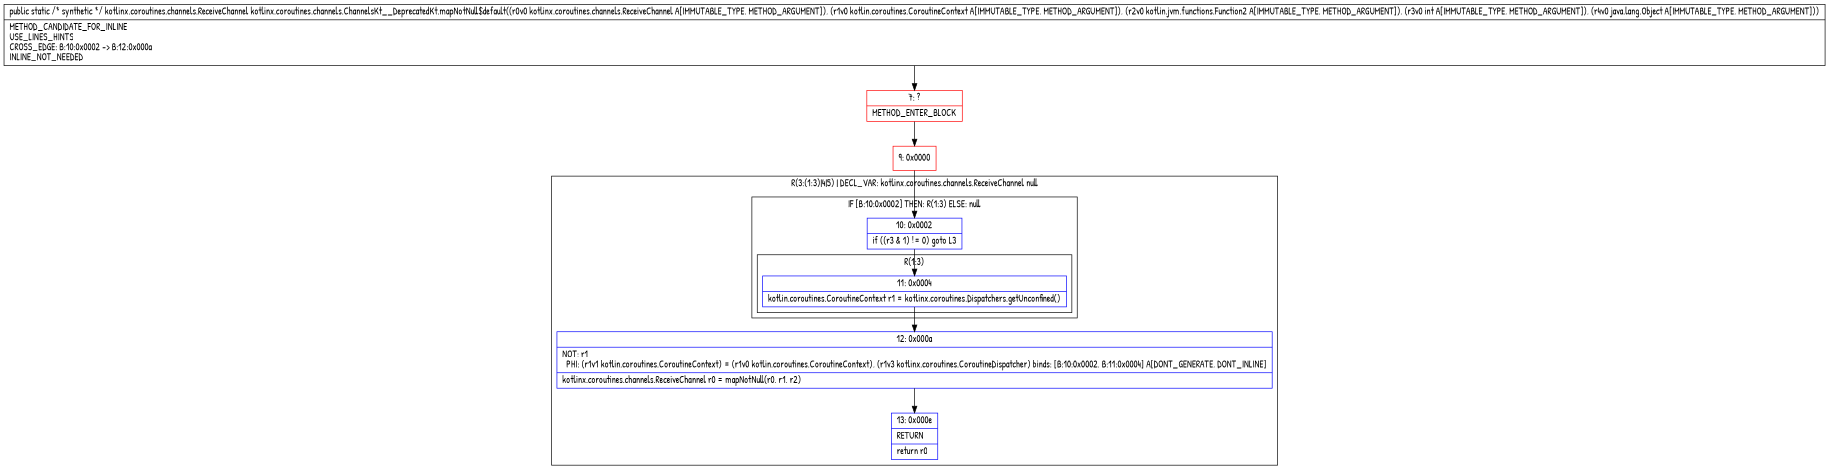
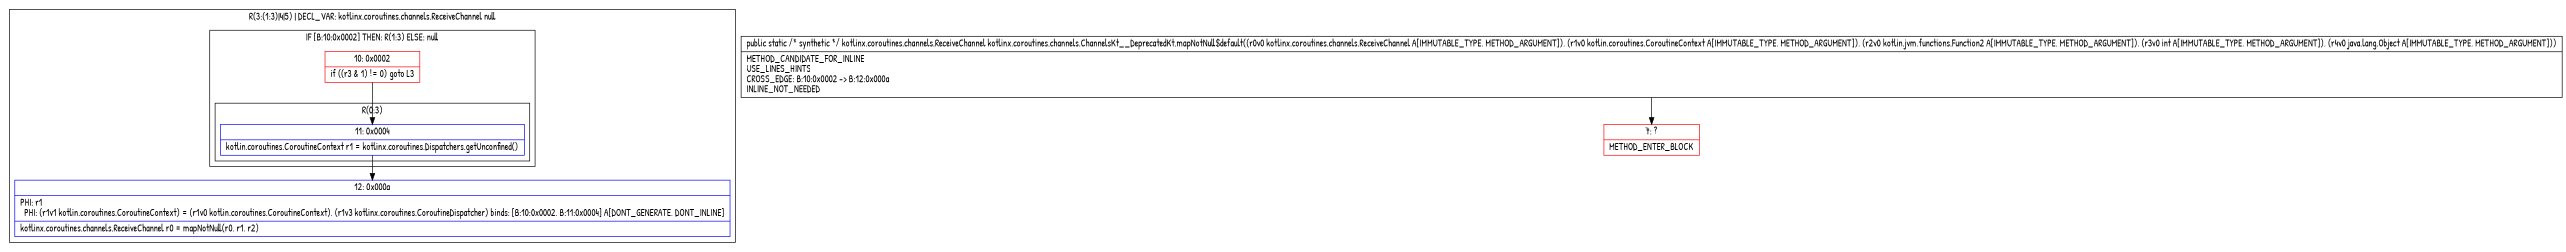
node "9: 0x0000": removed
node "10: 0x0002": color blue -> red
cluster "R(1:3)": label "R(1:3)" -> "R(0:3)"
node "12: 0x000a": text "NOT: r1" -> "PHI: r1"
node "13: 0x000e": removed
